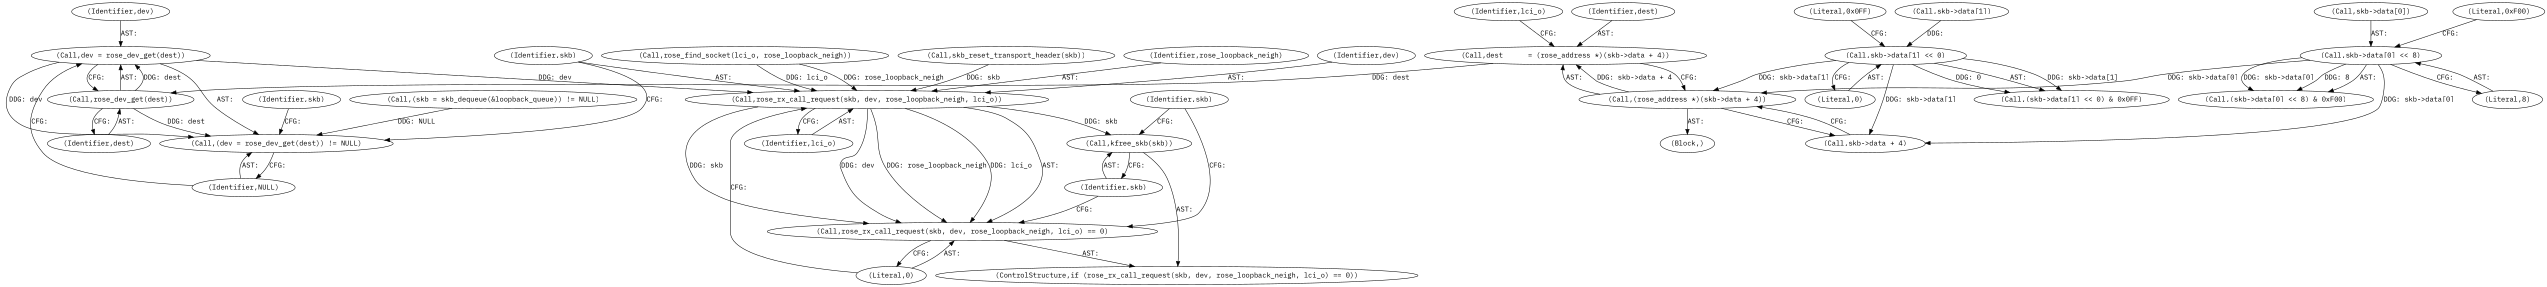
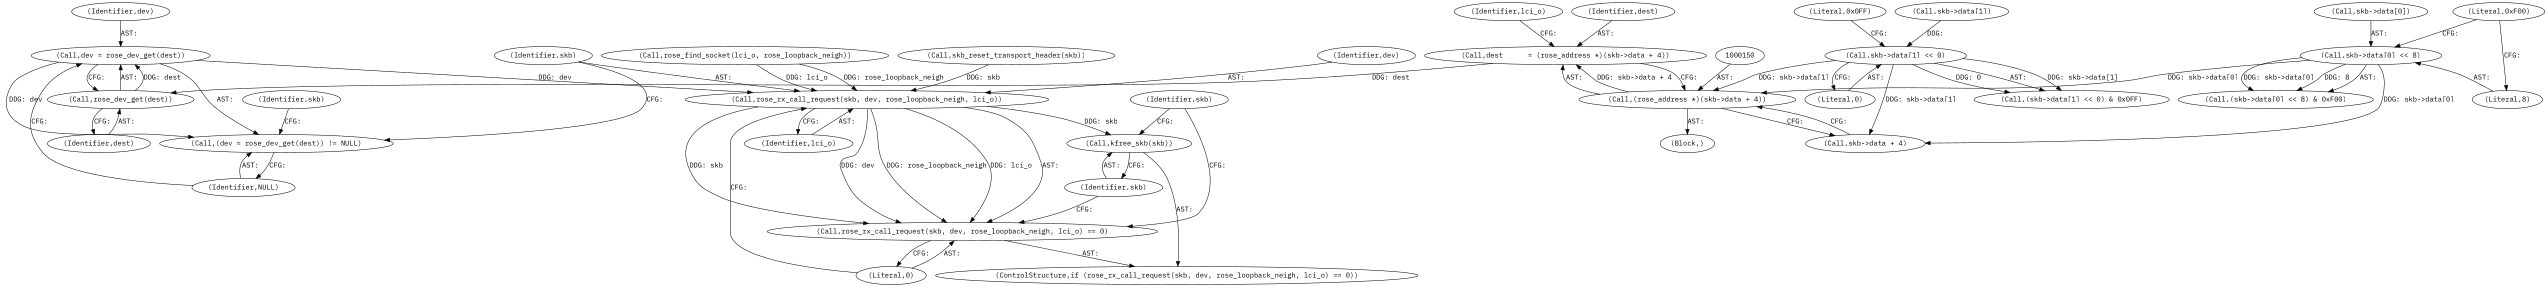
node "(Identifier,rose_loopback_neigh)": removed
node "1000150": added
edge "(Call,skb->data[0] << 8)" -> "(Literal,8)": now "(Literal,0xF00)" -> "(Literal,8)"
node "(Call,(skb = skb_dequeue(&loopback_queue)) != NULL)": removed
edge "(Call,rose_dev_get(dest))" -> "(Call,(dev = rose_dev_get(dest)) != NULL)": removed, label "DDG: dest"
